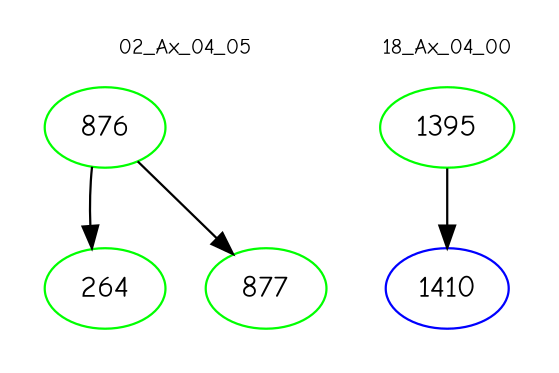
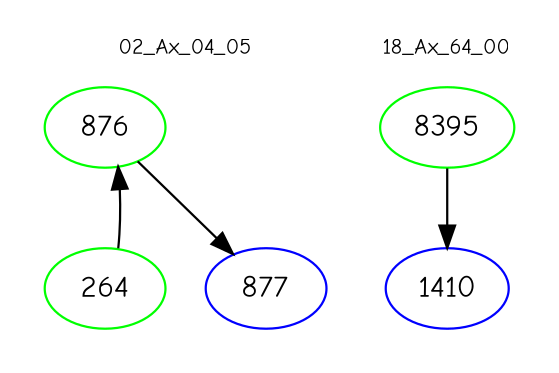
cluster "18_Ax_04_00": label "18_Ax_04_00" -> "18_Ax_64_00"
node "1395": label "1395" -> "8395"
edge "876" -> "264": reversed
node "877": color green -> blue
